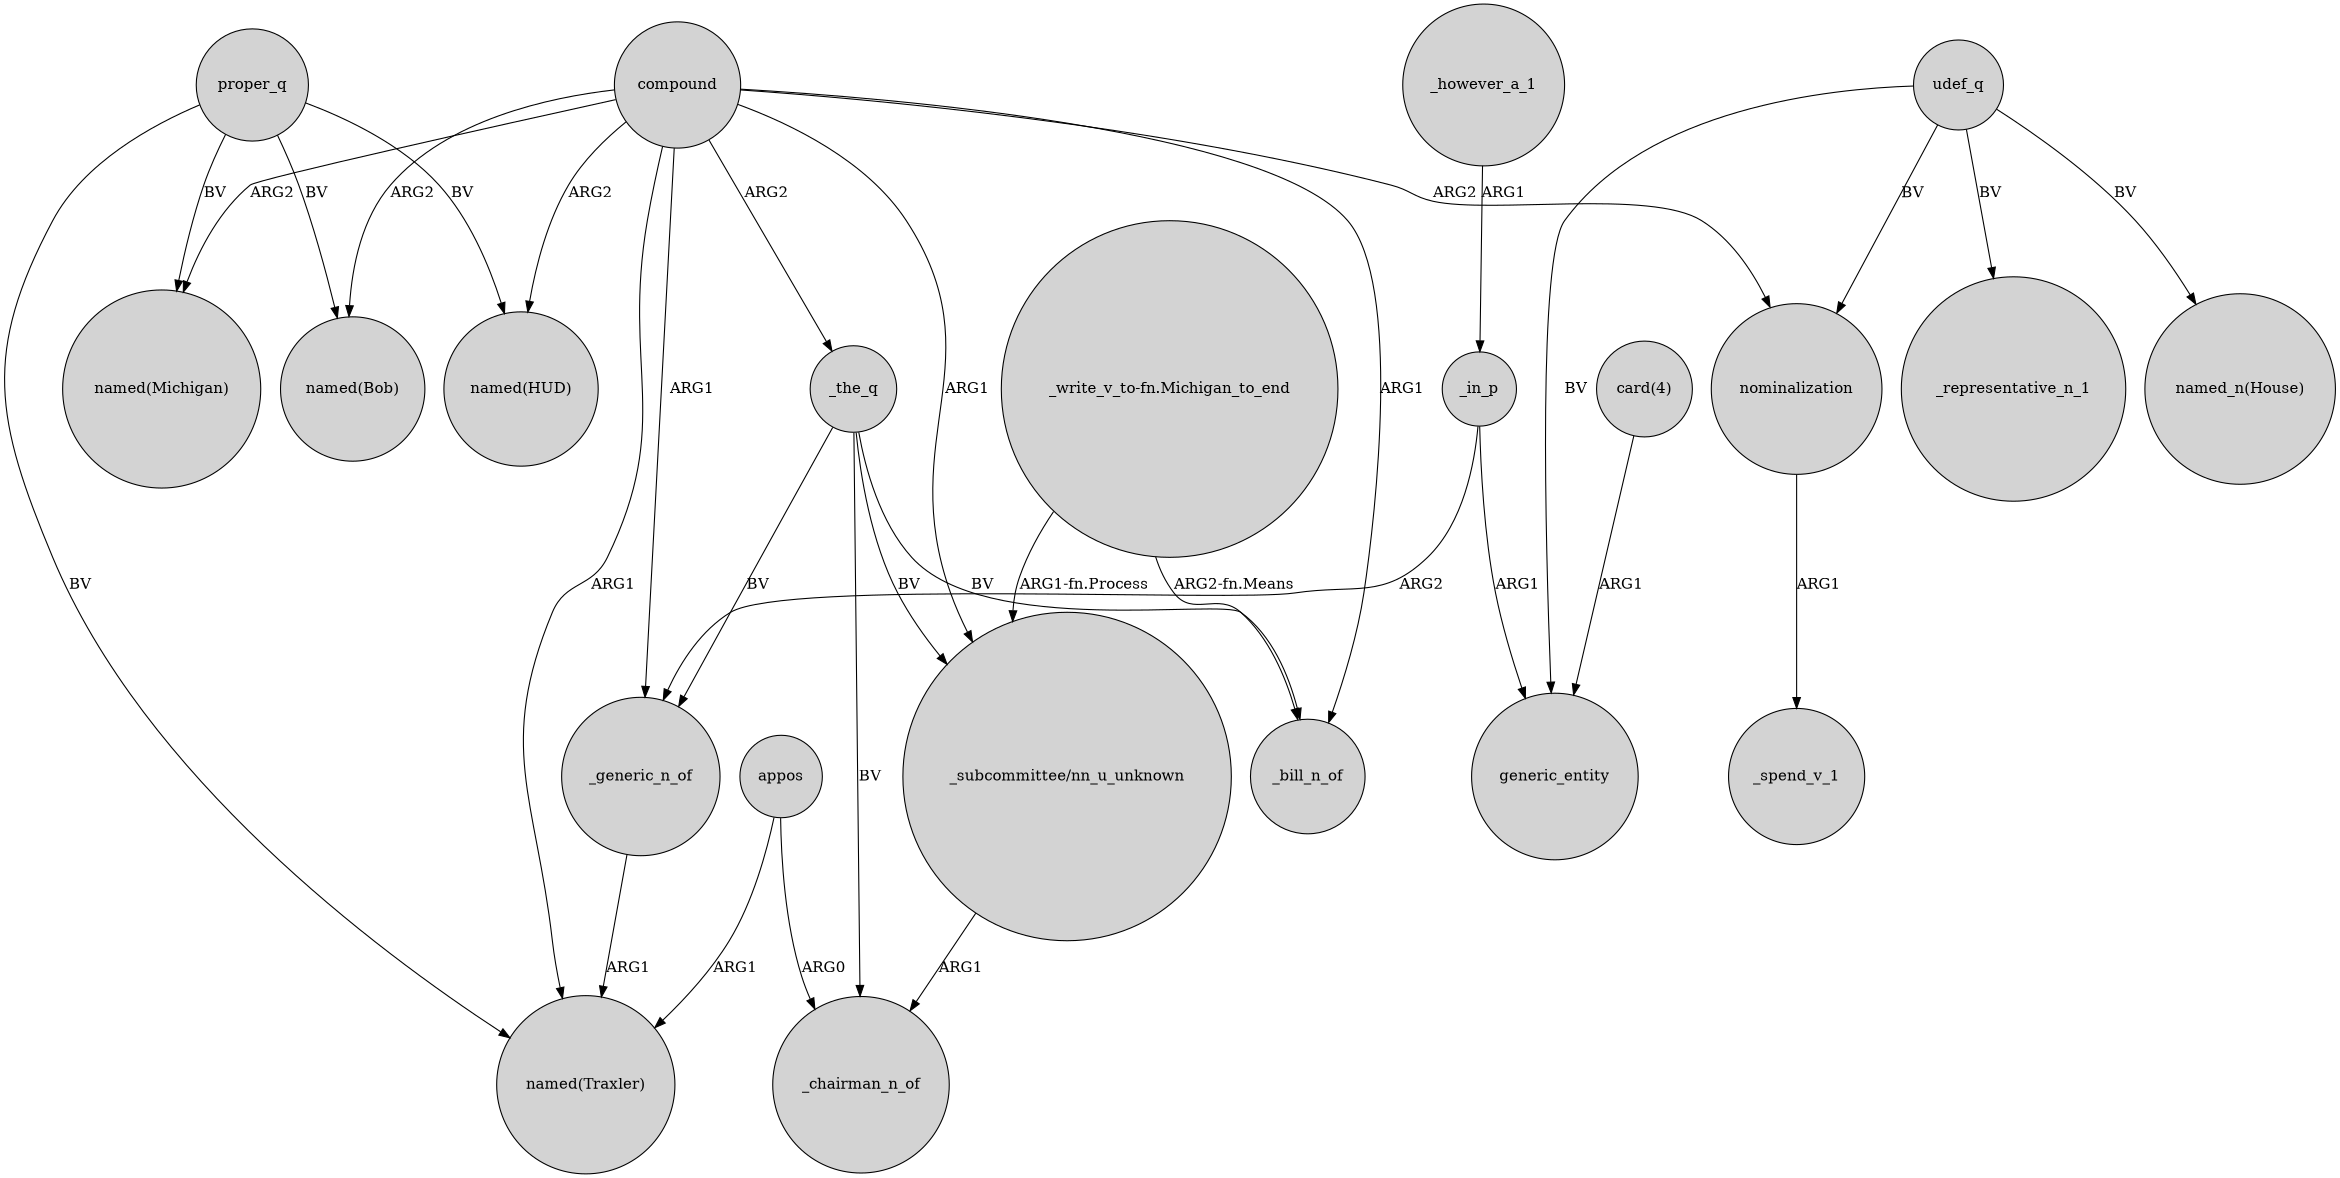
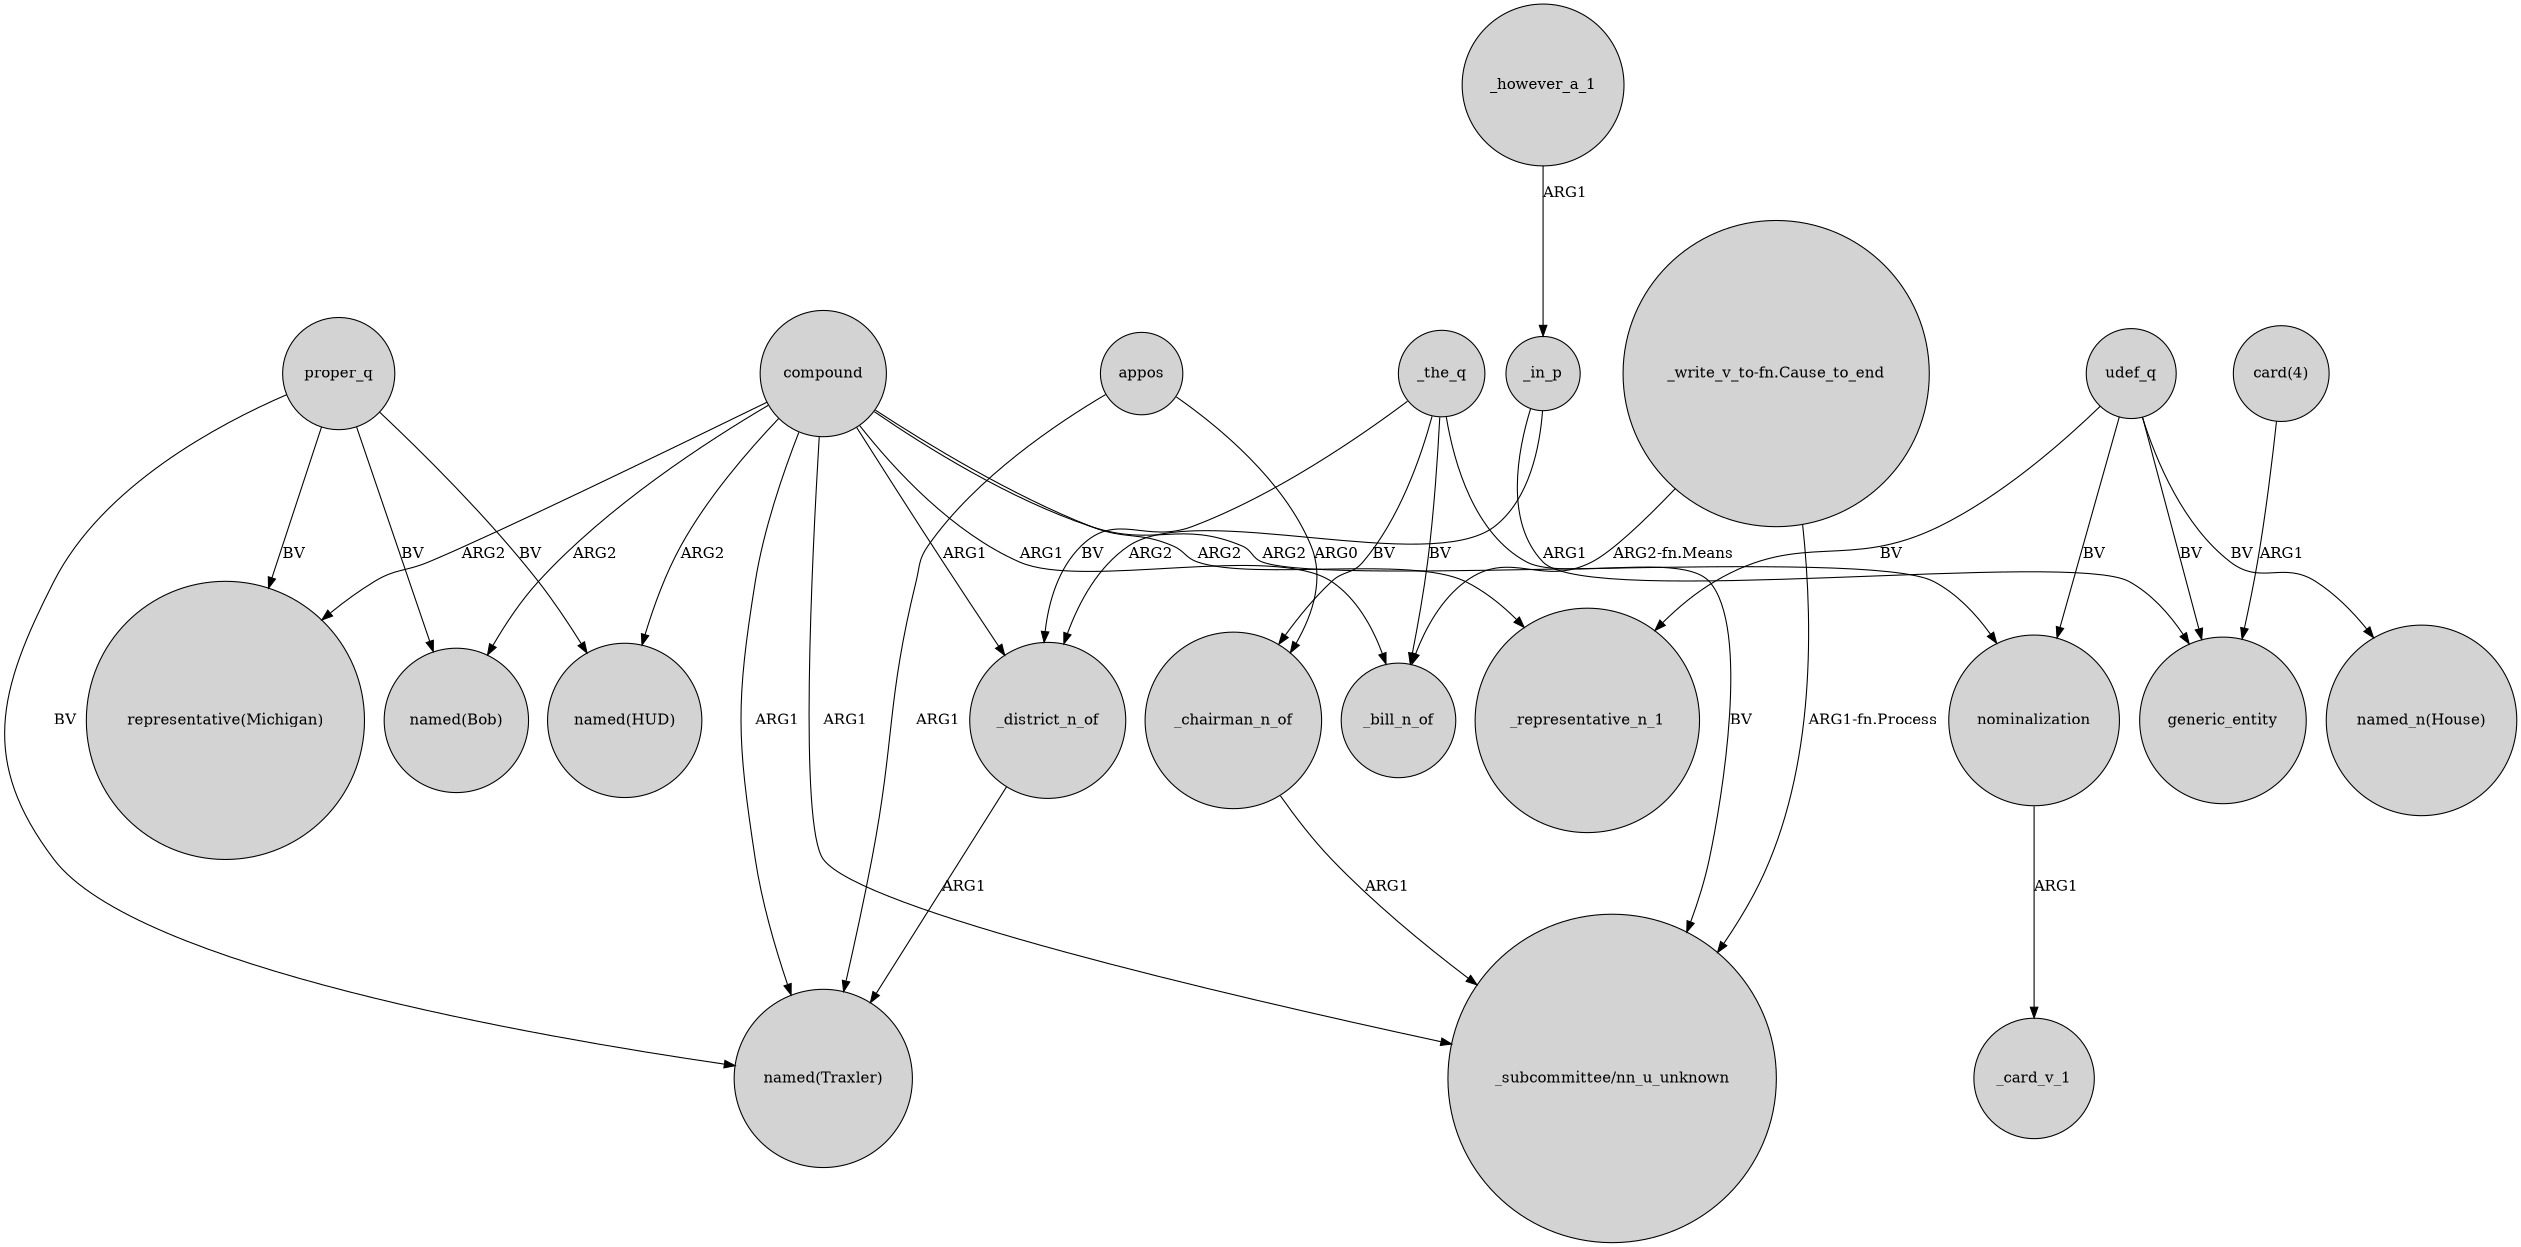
edge "compound" -> "_the_q": now "compound" -> "_representative_n_1"
node "named(Michigan)": label "named(Michigan)" -> "representative(Michigan)"
node "_write_v_to-fn.Michigan_to_end": label "_write_v_to-fn.Michigan_to_end" -> "_write_v_to-fn.Cause_to_end"
node "_generic_n_of": label "_generic_n_of" -> "_district_n_of"
node "_spend_v_1": label "_spend_v_1" -> "_card_v_1"
edge "_subcommittee/nn_u_unknown" -> "_chairman_n_of": reversed
